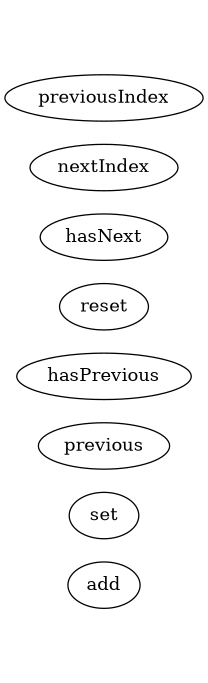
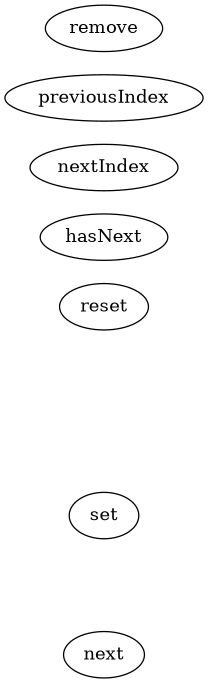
node "remove": added
node "hasPrevious": removed
node "previous": removed
node "add": removed
node "next": added
